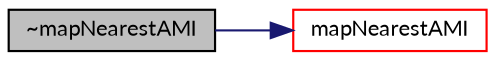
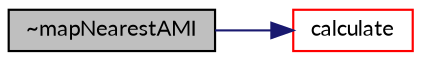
node "mapNearestAMI": label "mapNearestAMI" -> "calculate"
